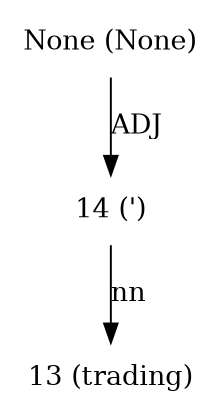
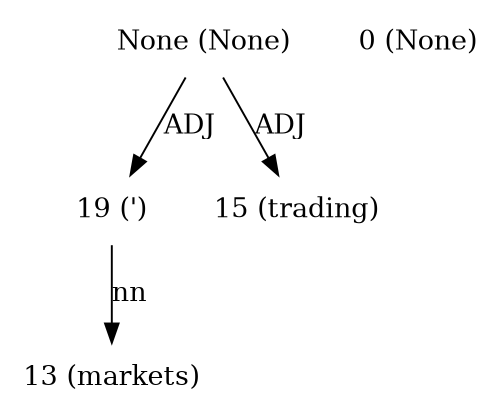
node "0 (None)": added
node "14 (')": label "14 (')" -> "19 (')"
node "15 (trading)": added
node "13 (trading)": label "13 (trading)" -> "13 (markets)"
